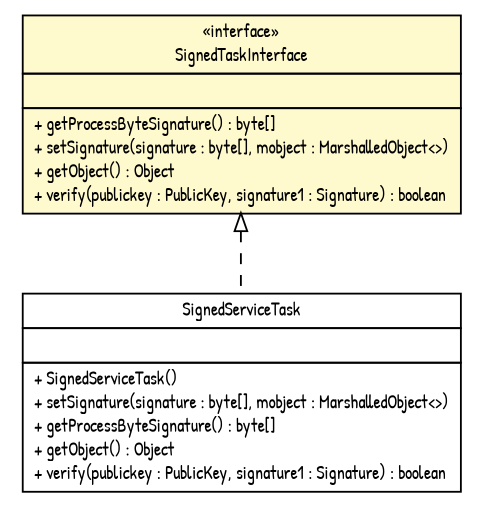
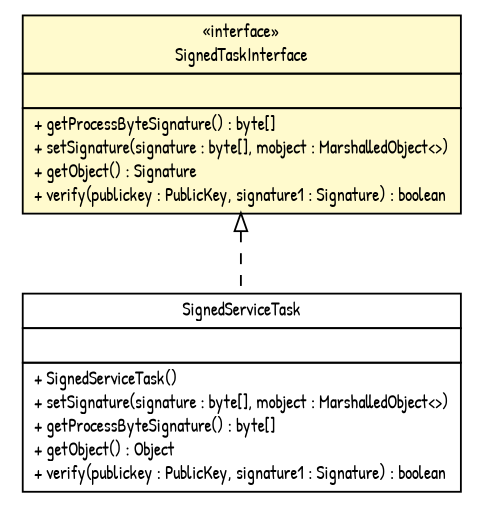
node "SignedTaskInterface": text "+ getObject() : Object" -> "+ getObject() : Signature"
